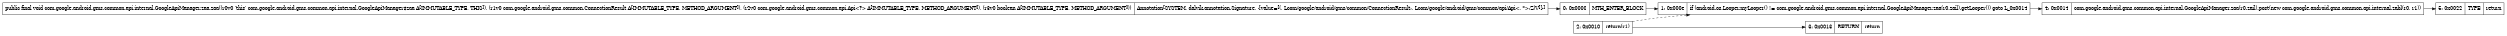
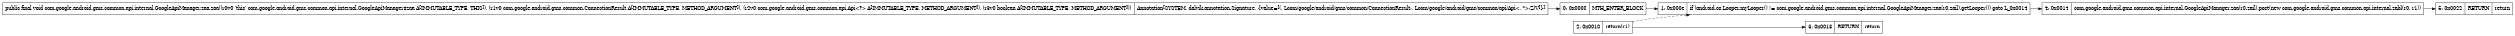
node "5: 0x0022": text "TYPE" -> "RETURN"
